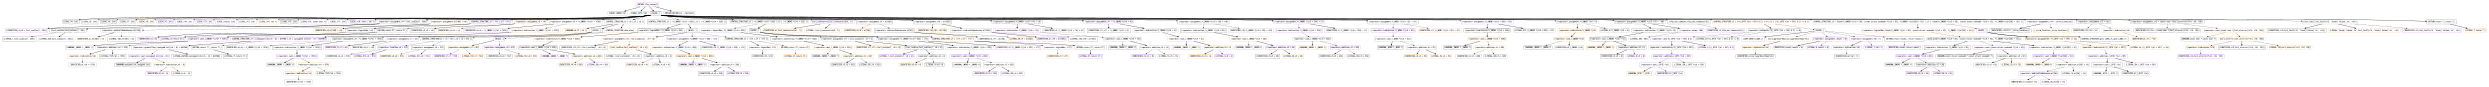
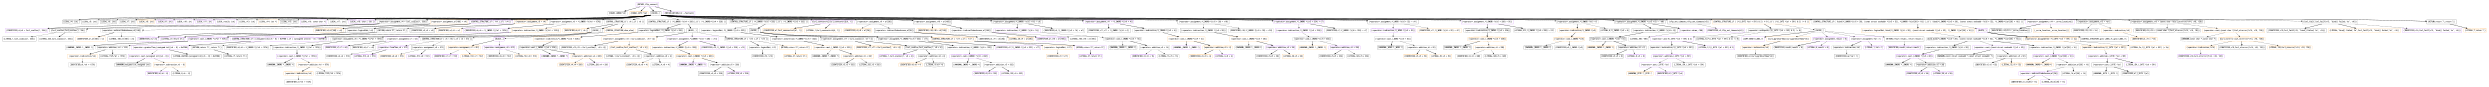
node "(UNKNOWN,v6,if ( v6 ))": label "(UNKNOWN,v6,if ( v6 ))" -> "(IDENTIFIER,v6,if ( v6 ))"
